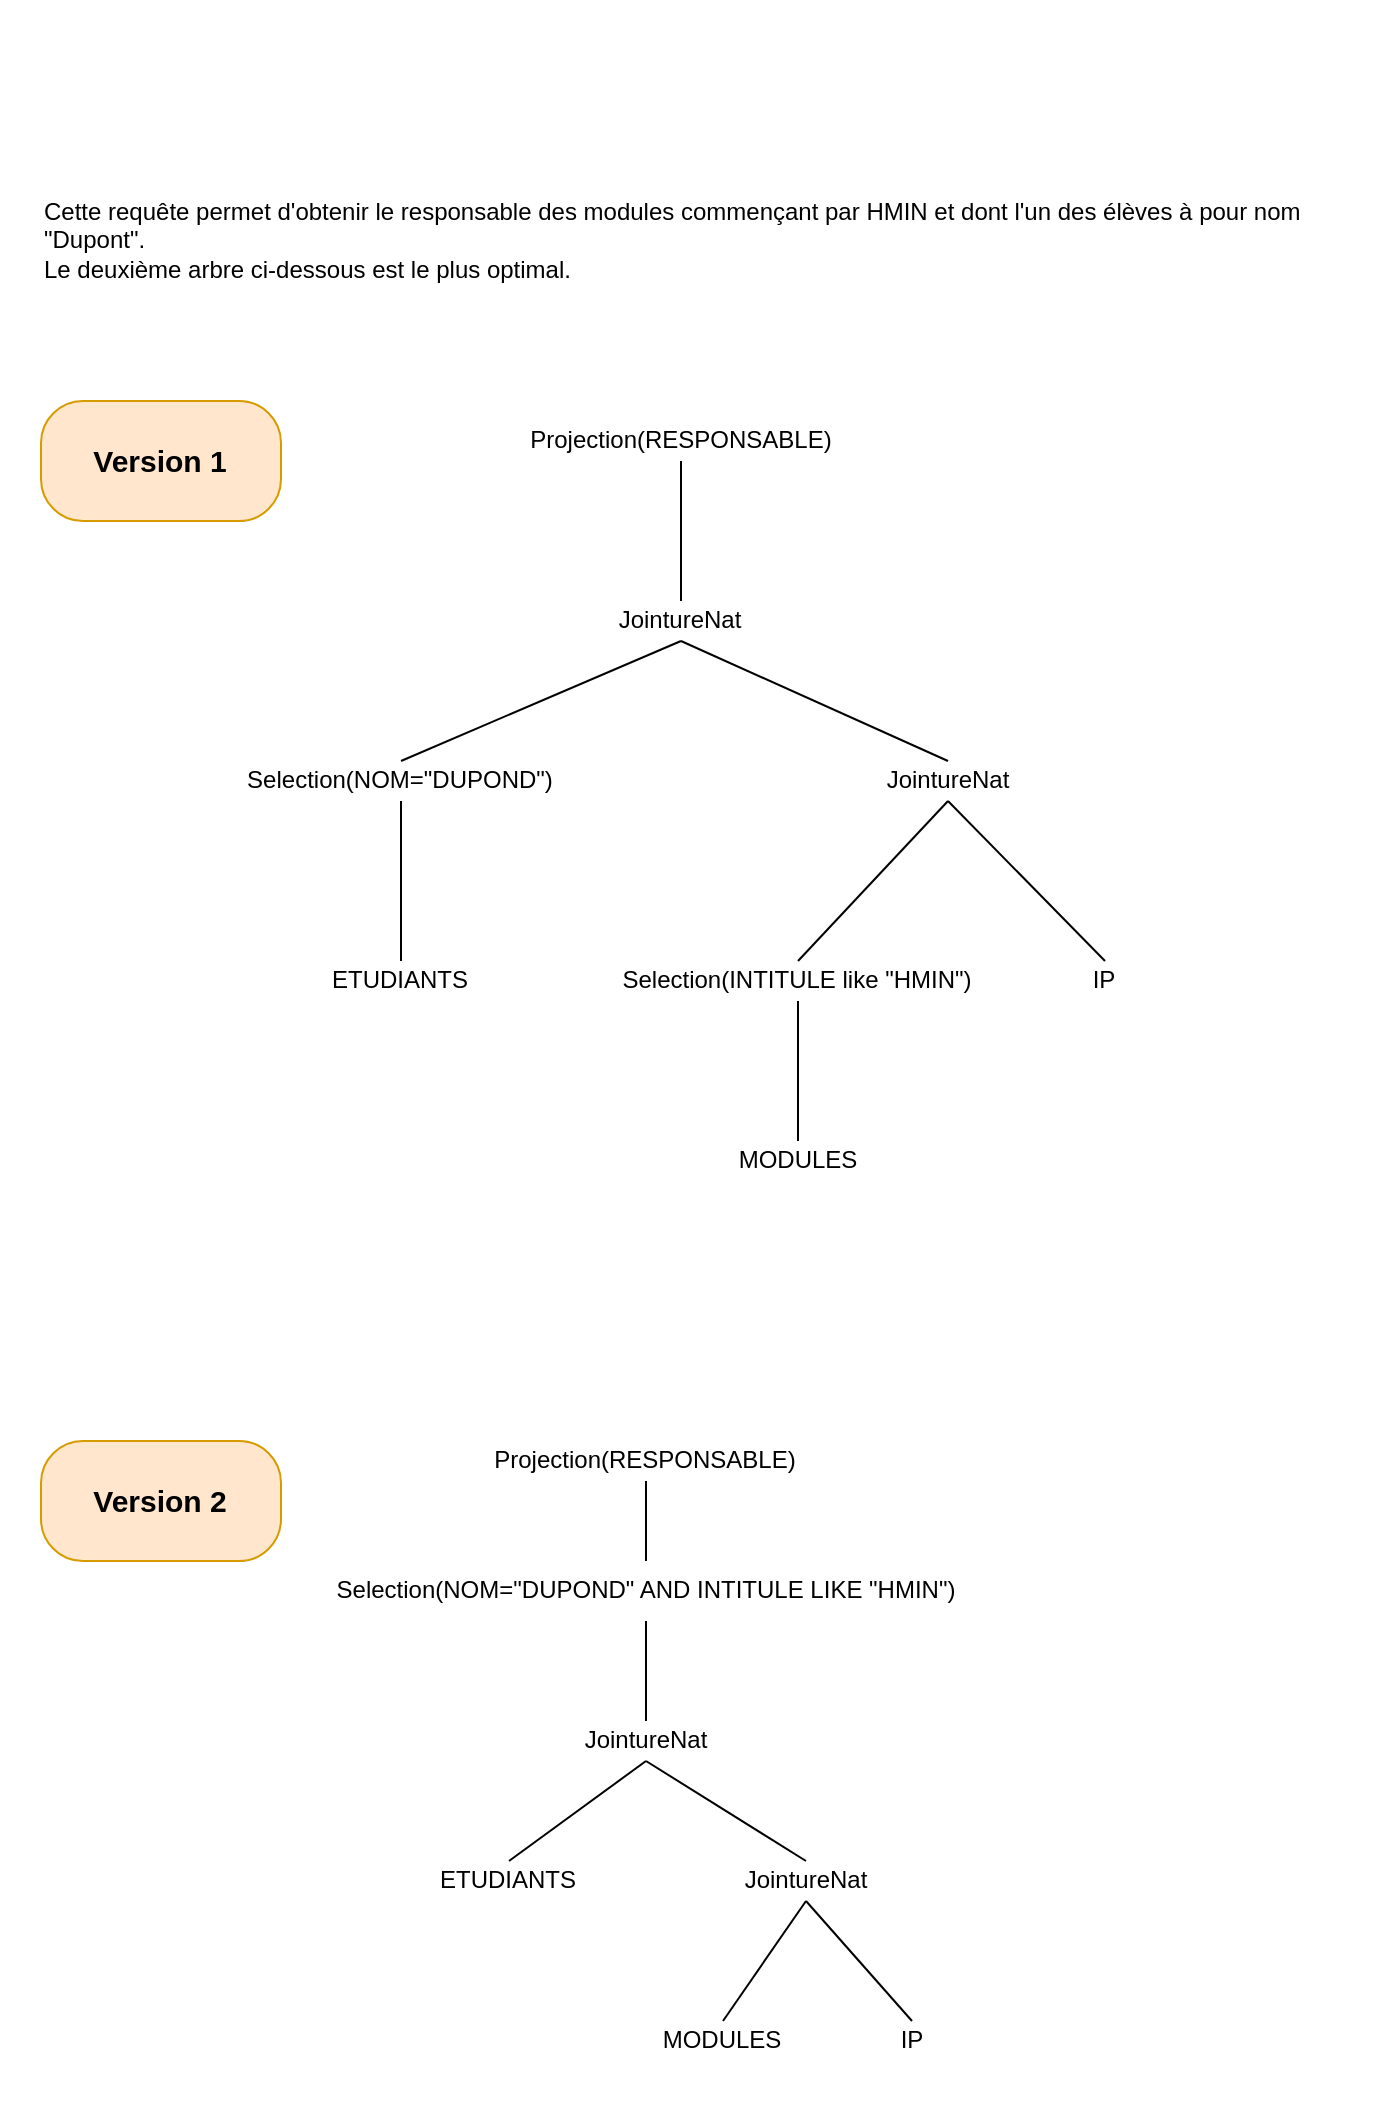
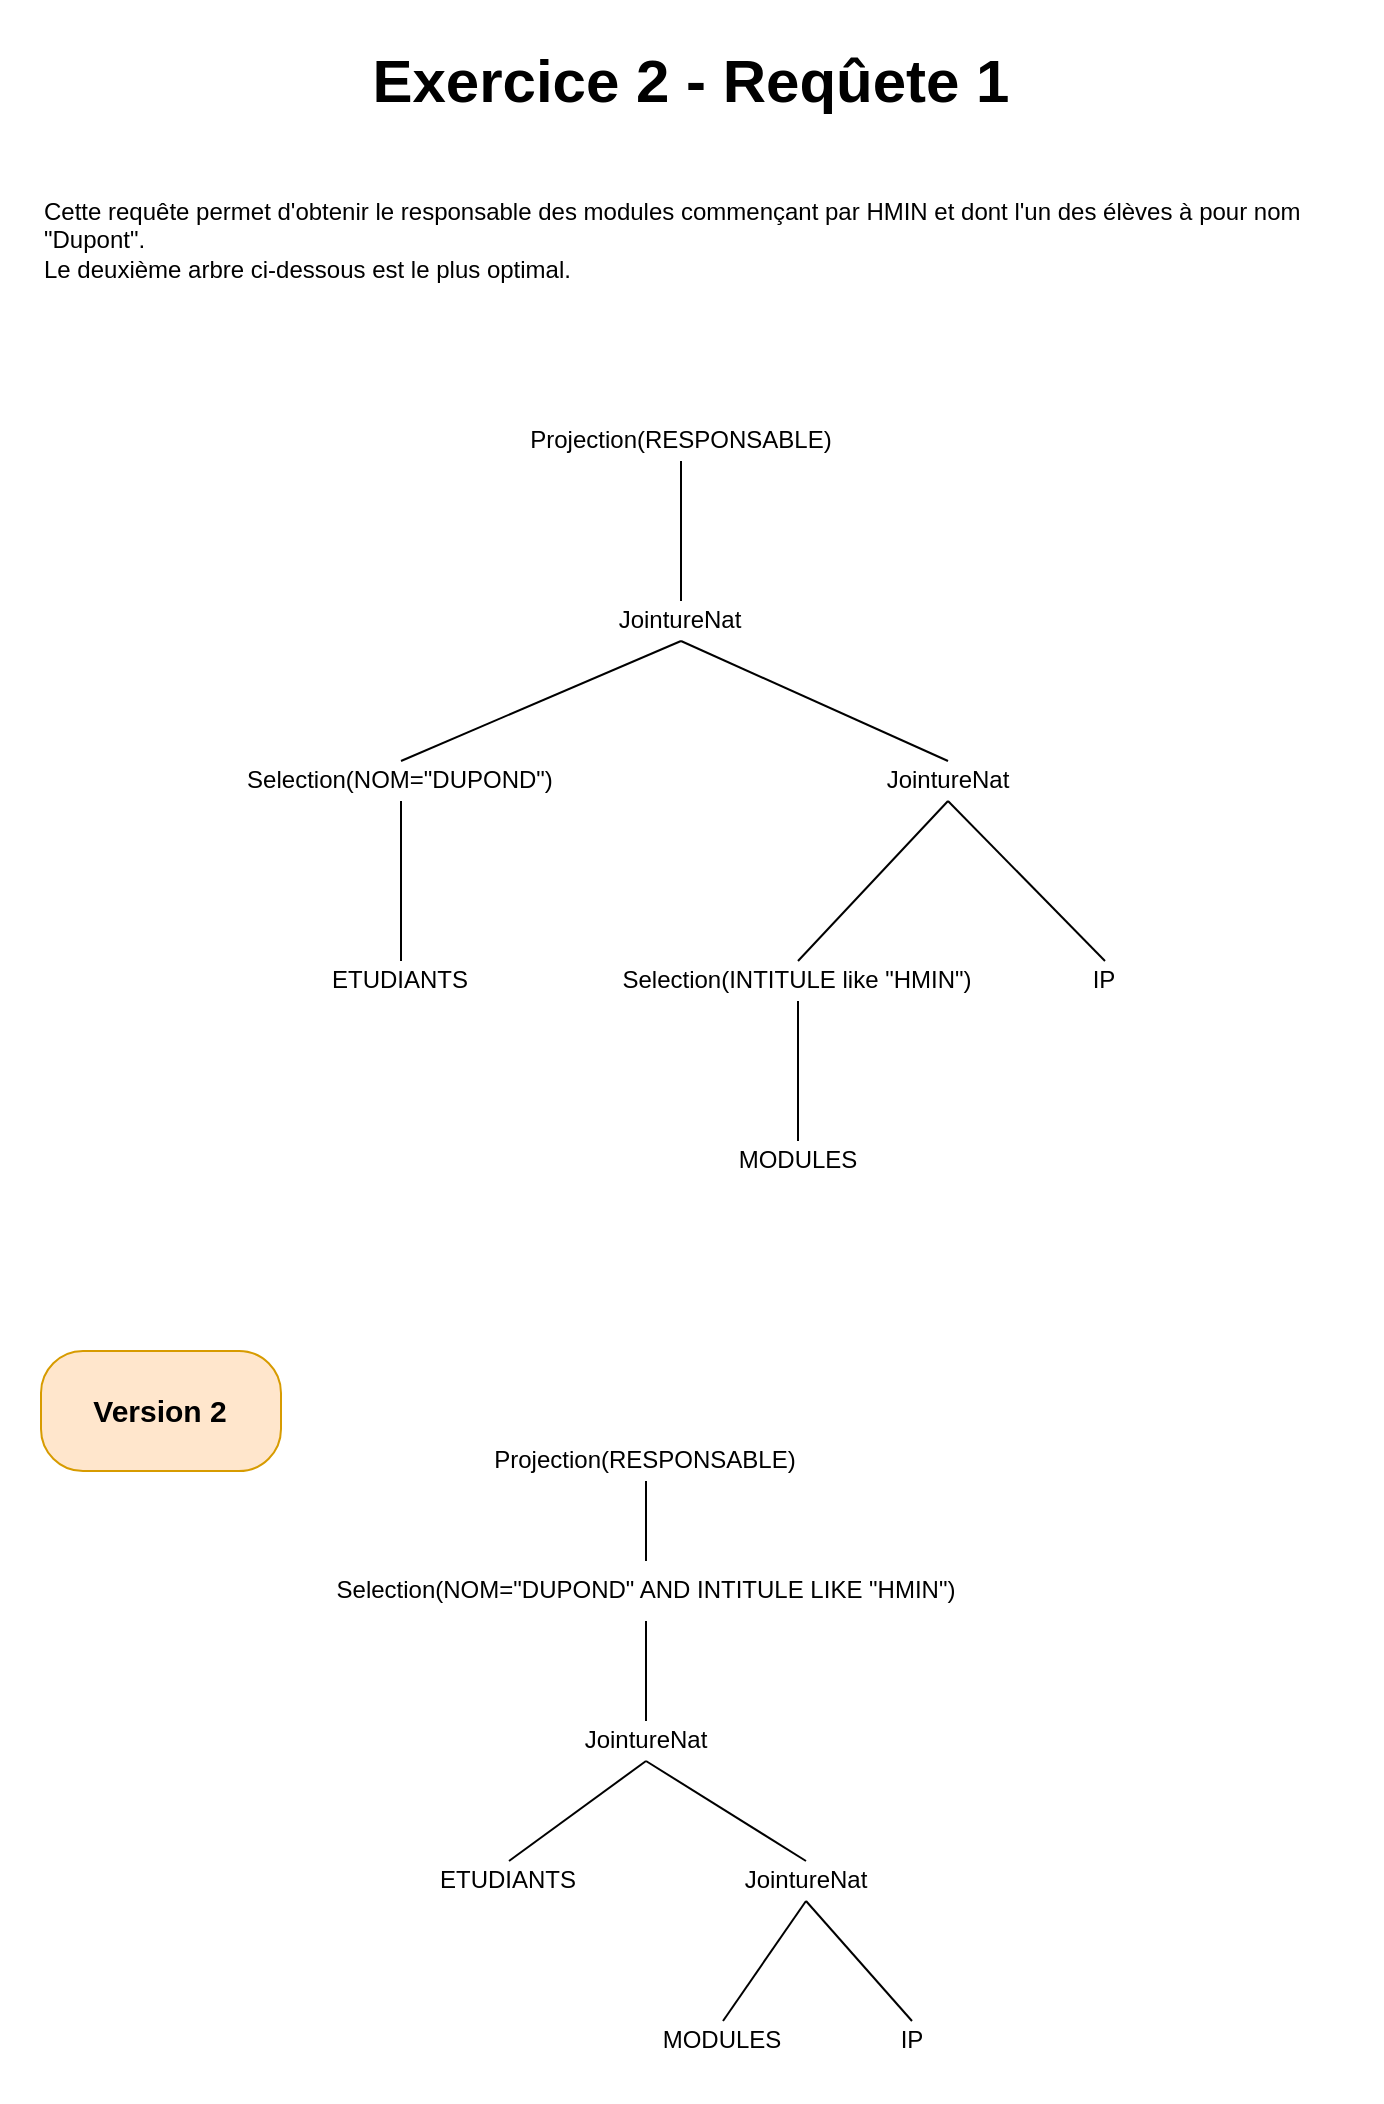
node "Exercice 2 - Reqûete 1": added
node "Version 1": removed
node "Version 2": moved (161, 1501) -> (161, 1411)
